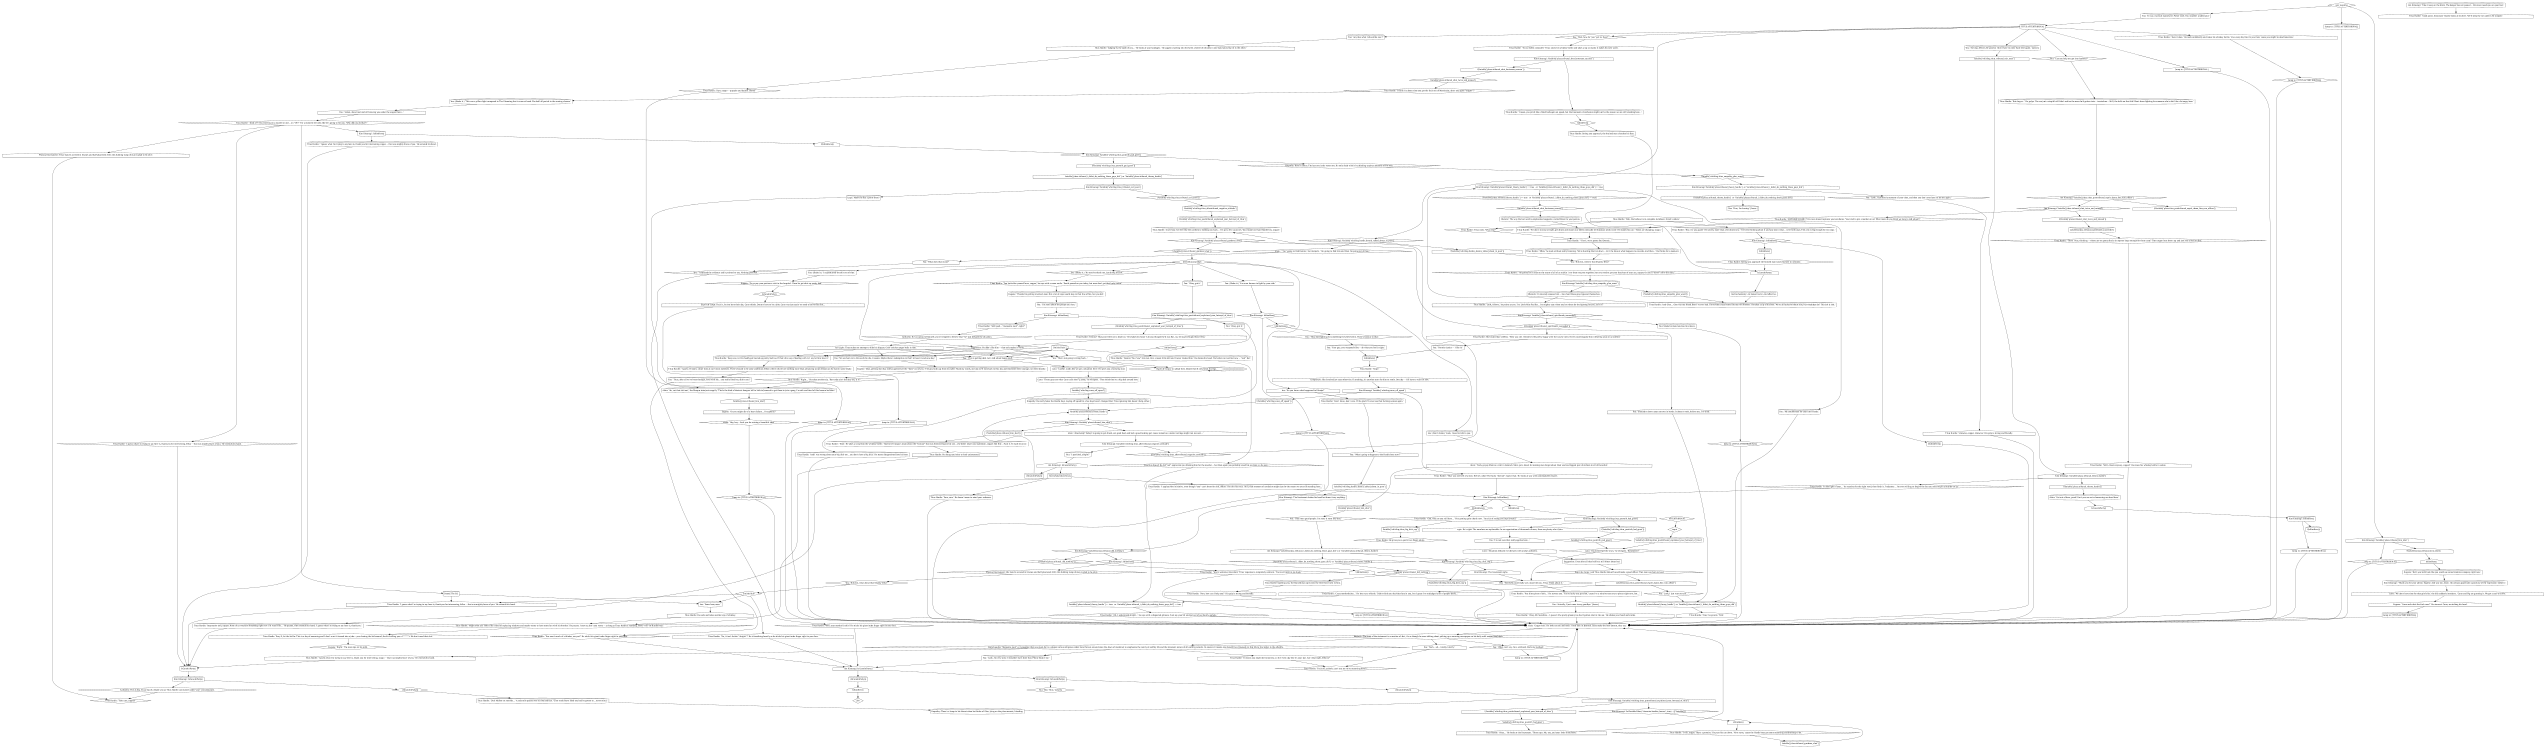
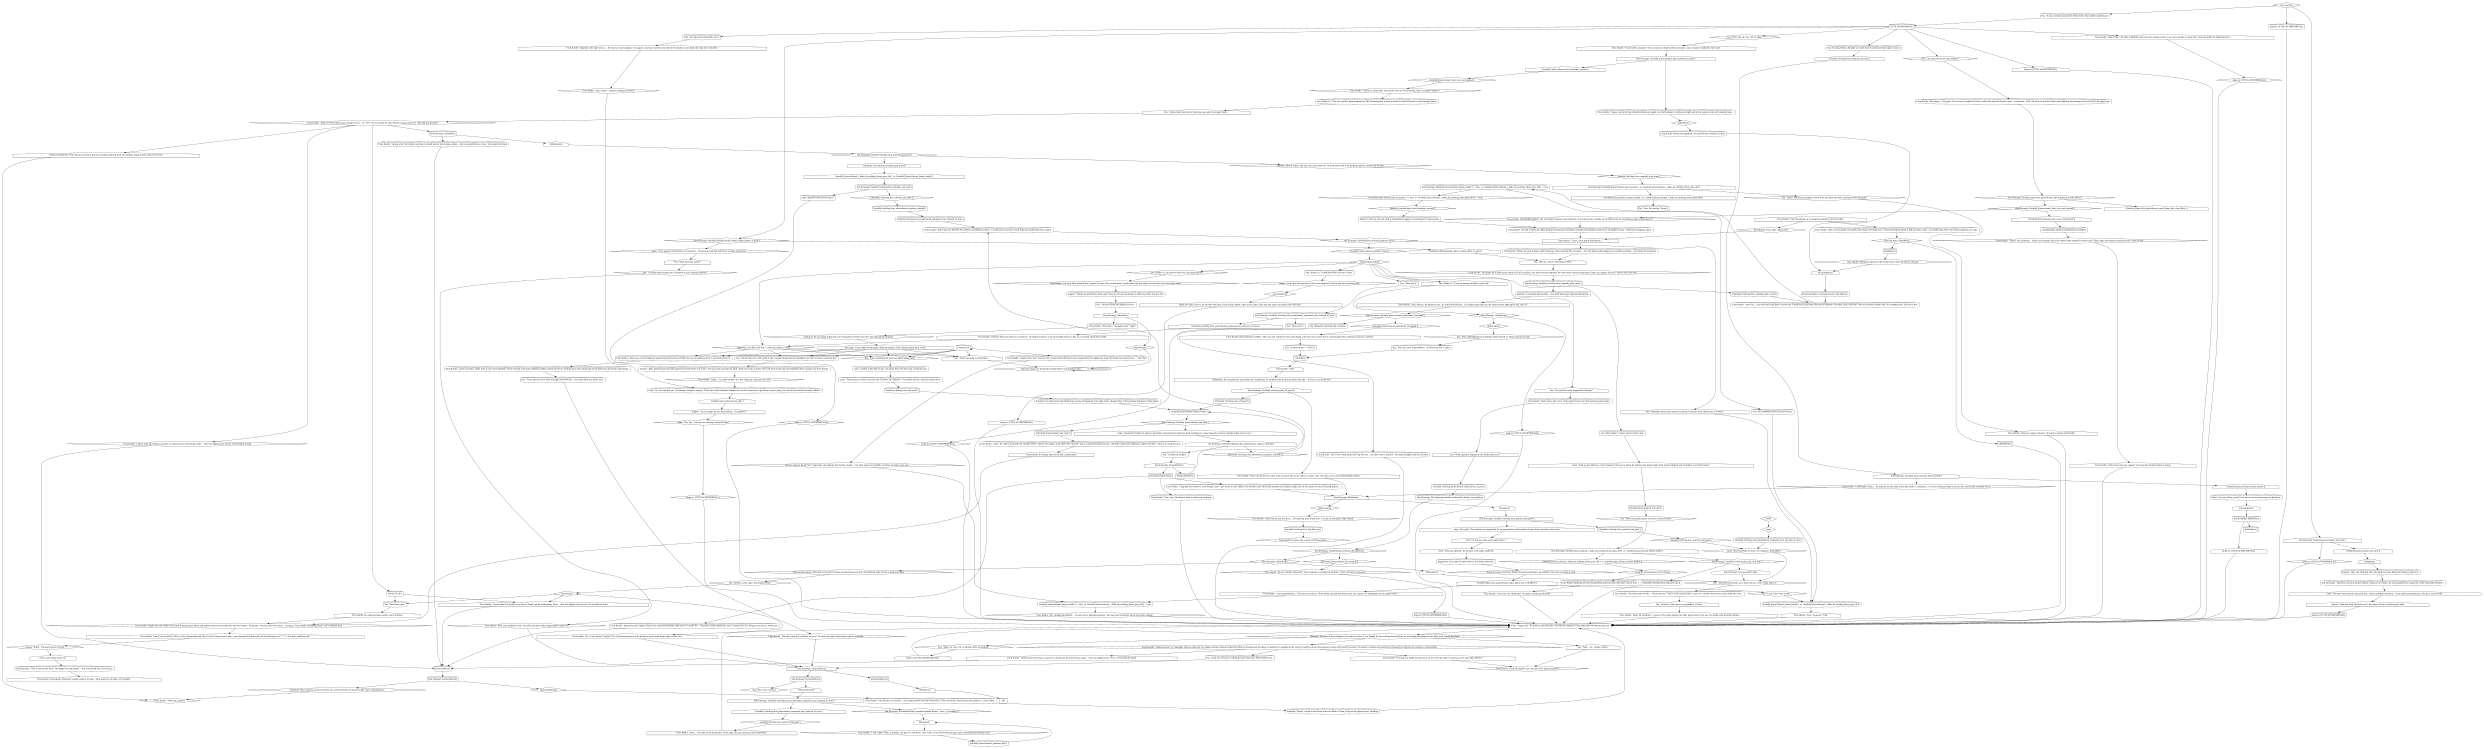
node "AFTERTRIBUNAL": label "AFTERTRIBUNAL" -> "START"
node "Cuno: Cuno keeps silent too.": added
node "280": shape diamond -> cylinder
